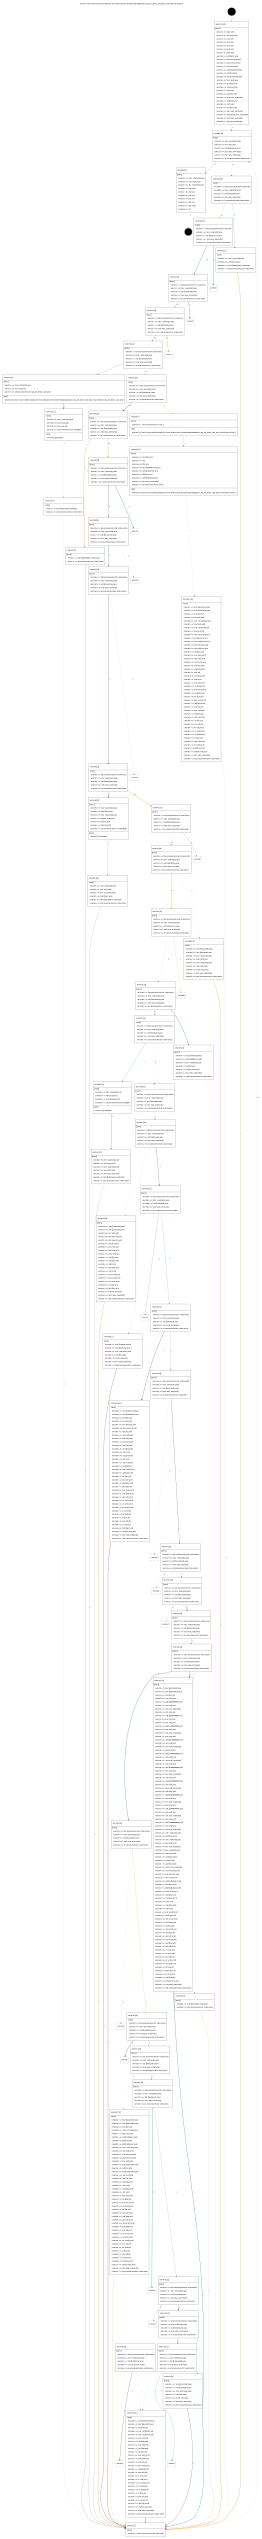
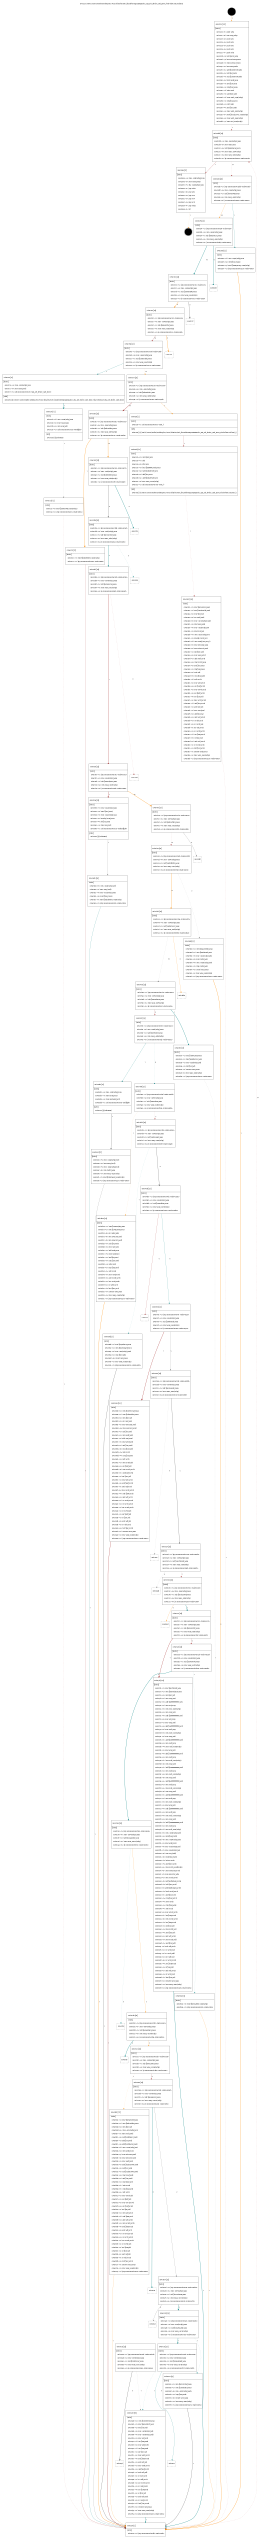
edge "0x401578 [28]" -> "0x40174f [333]": now "0x40155c [28]" -> "0x40174f [333]"
